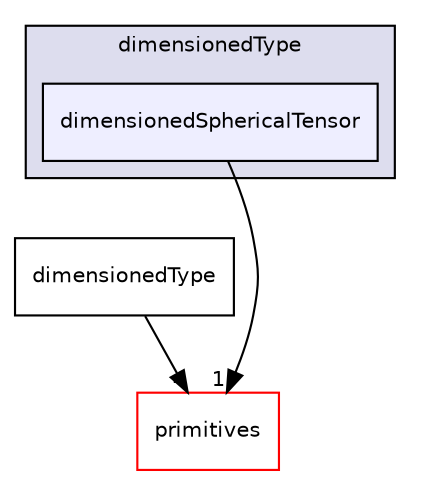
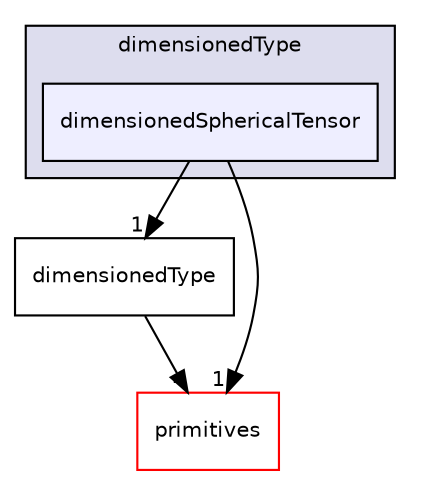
edge "dimensionedSphericalTensor" -> "dimensionedType": added
